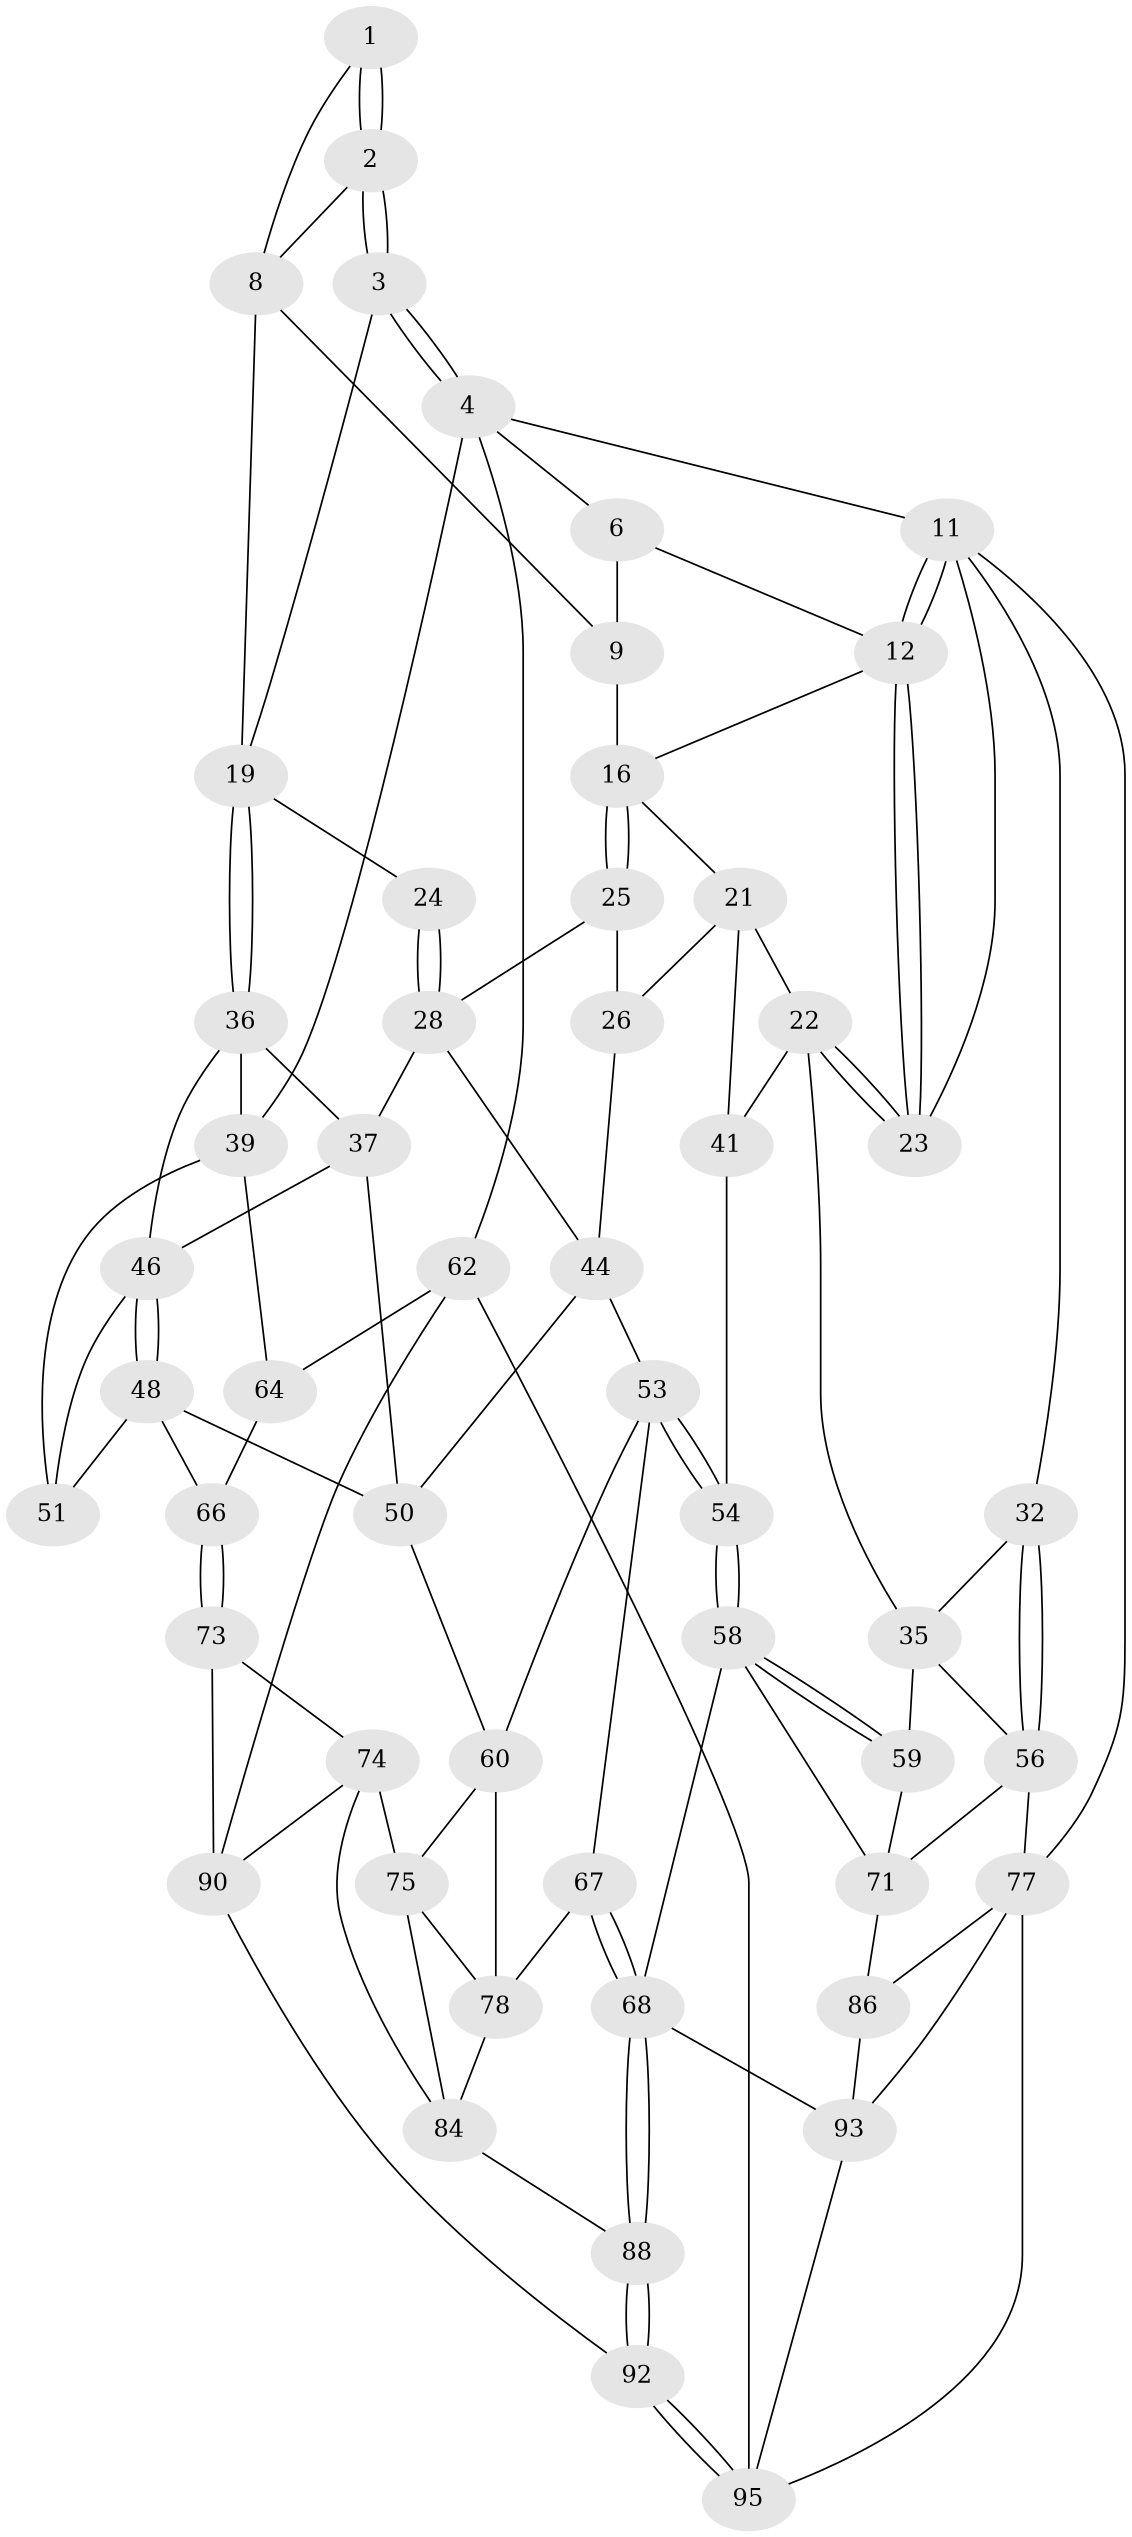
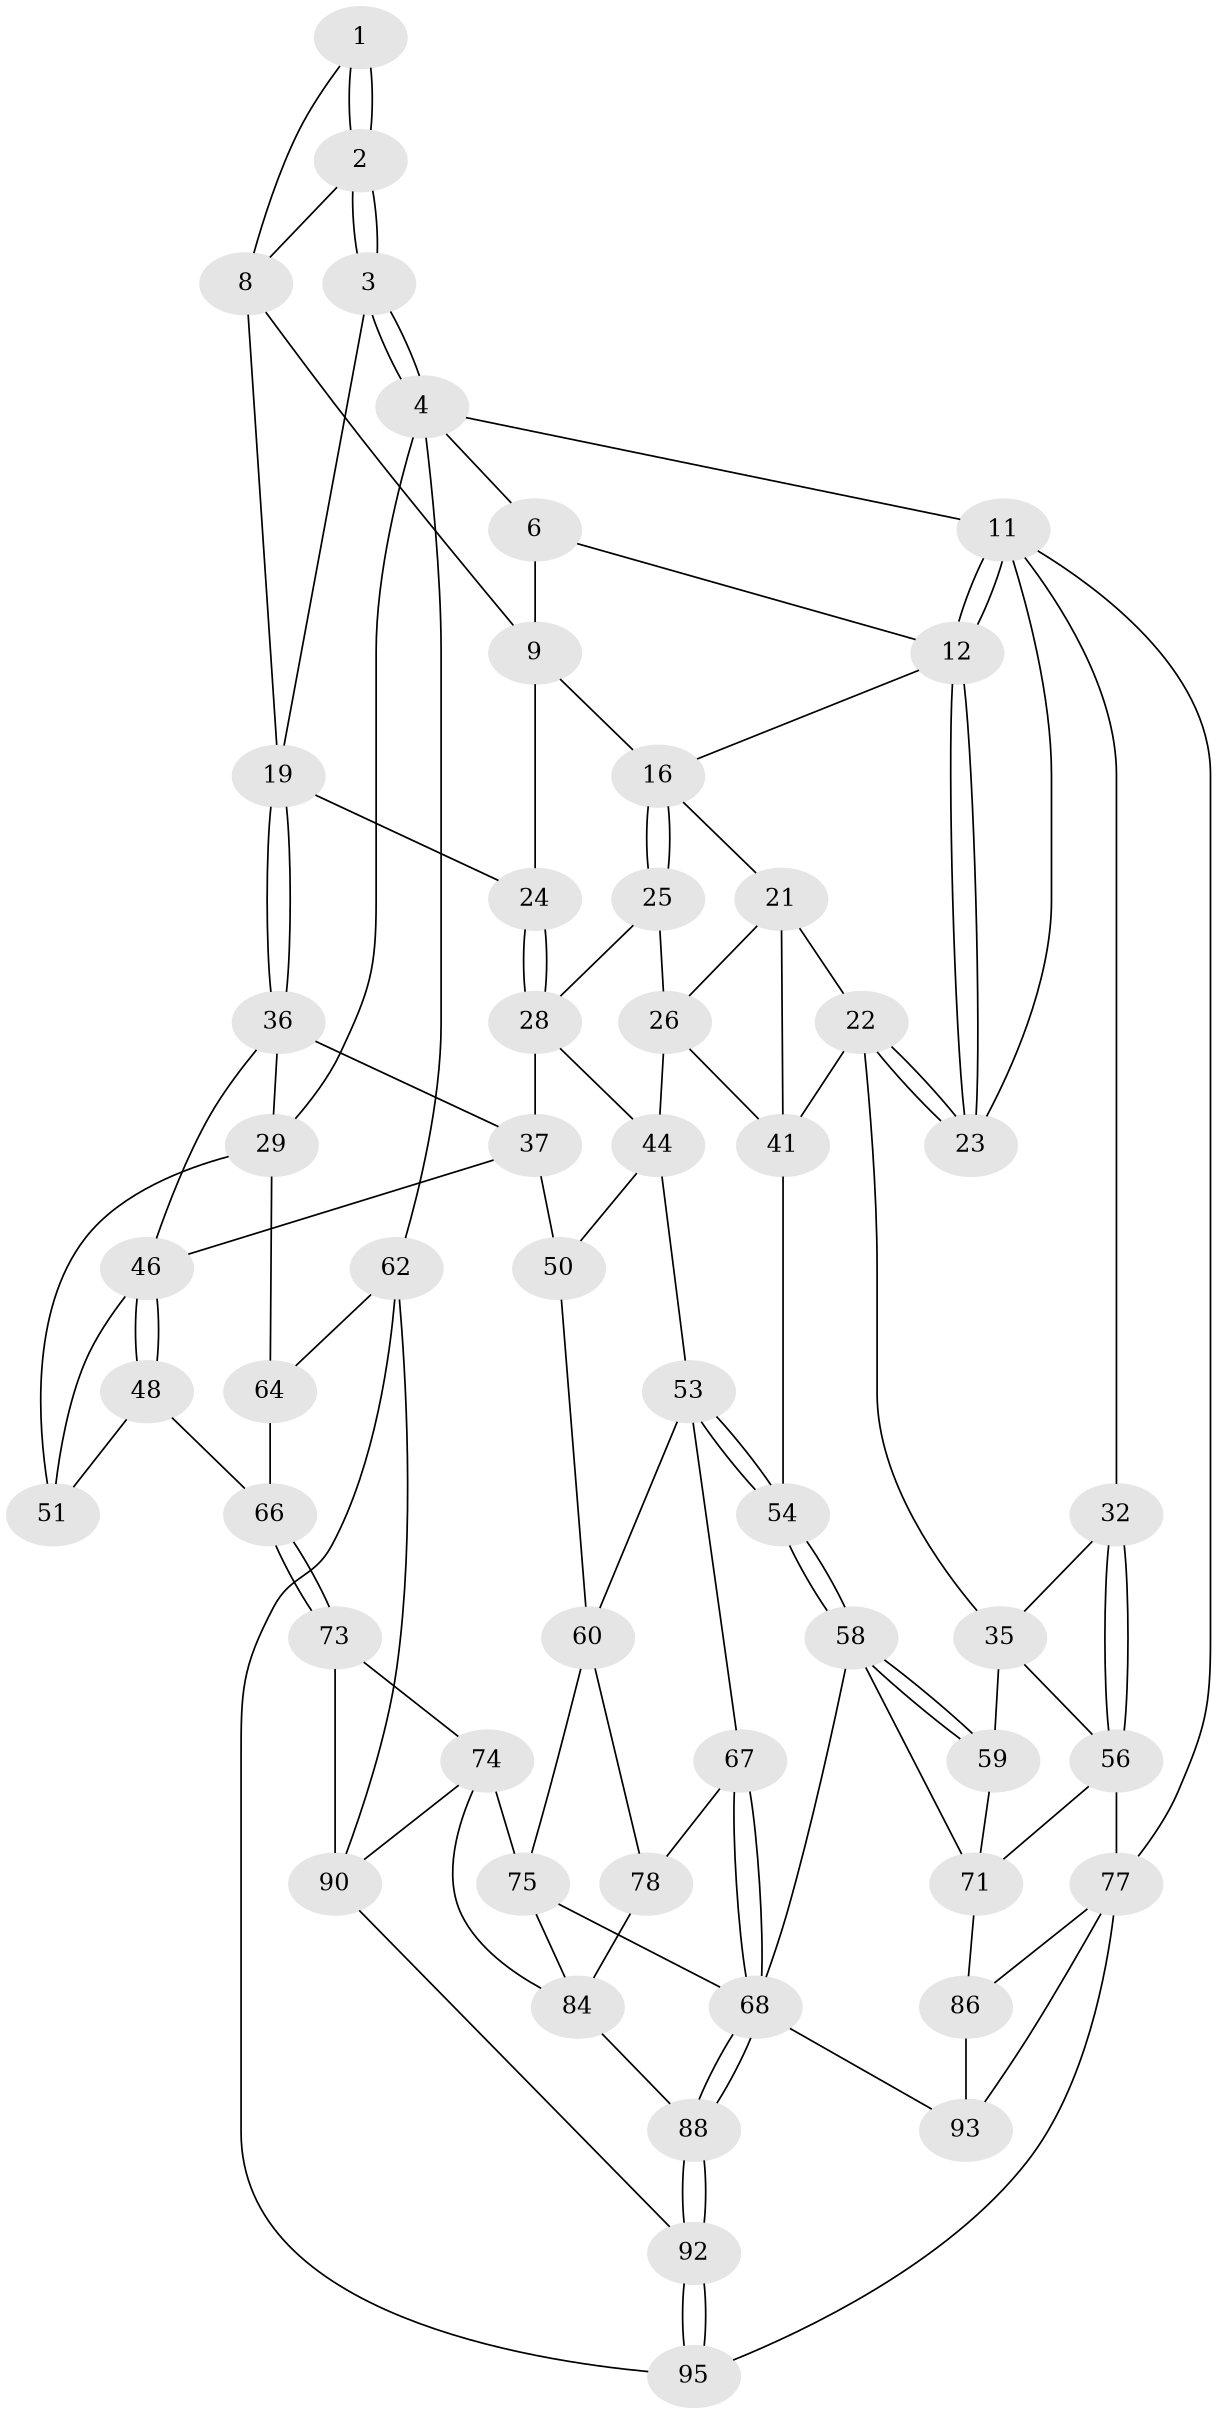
edge "9" -- "24": added
edge "26" -- "41": added
node "39": label "39" -> "29"
edge "48" -- "50": removed
edge "75" -- "78": now "75" -- "68"
edge "93" -- "95": removed
